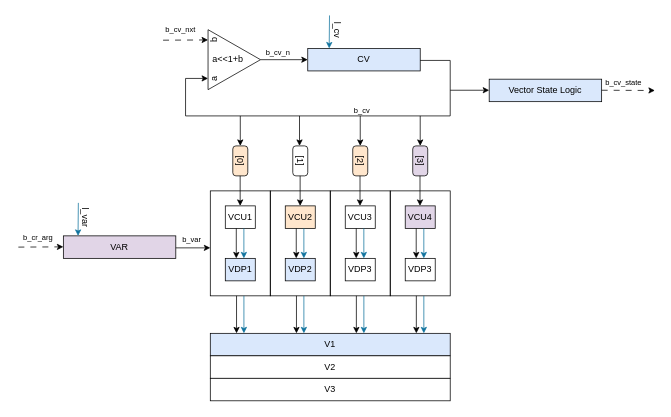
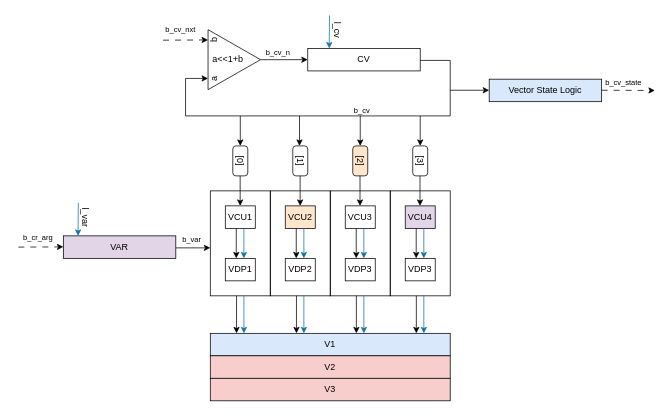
node "CV": fillcolor #dae8fc -> #ffffff
node "[0]": fillcolor #ffe6cc -> #ffffff
node "[3]": fillcolor #e1d5e7 -> #ffffff
node "VDP1": fillcolor #dae8fc -> #ffffff
node "VDP2": fillcolor #dae8fc -> #ffffff
node "V2": fillcolor #ffffff -> #f8cecc
node "V3": fillcolor #ffffff -> #f8cecc
